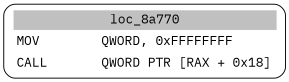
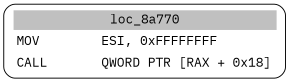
node "loc_8a770": text "MOV        QWORD, 0xFFFFFFFF" -> "MOV        ESI, 0xFFFFFFFF"
